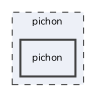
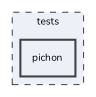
cluster "pichon": label "pichon" -> "tests"
